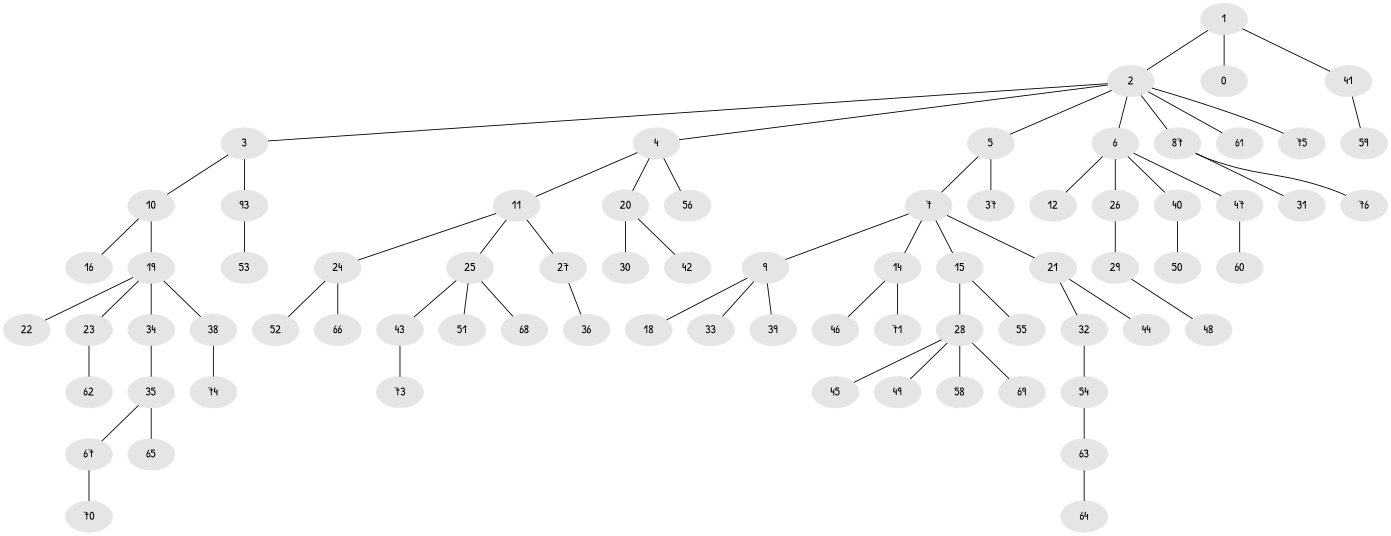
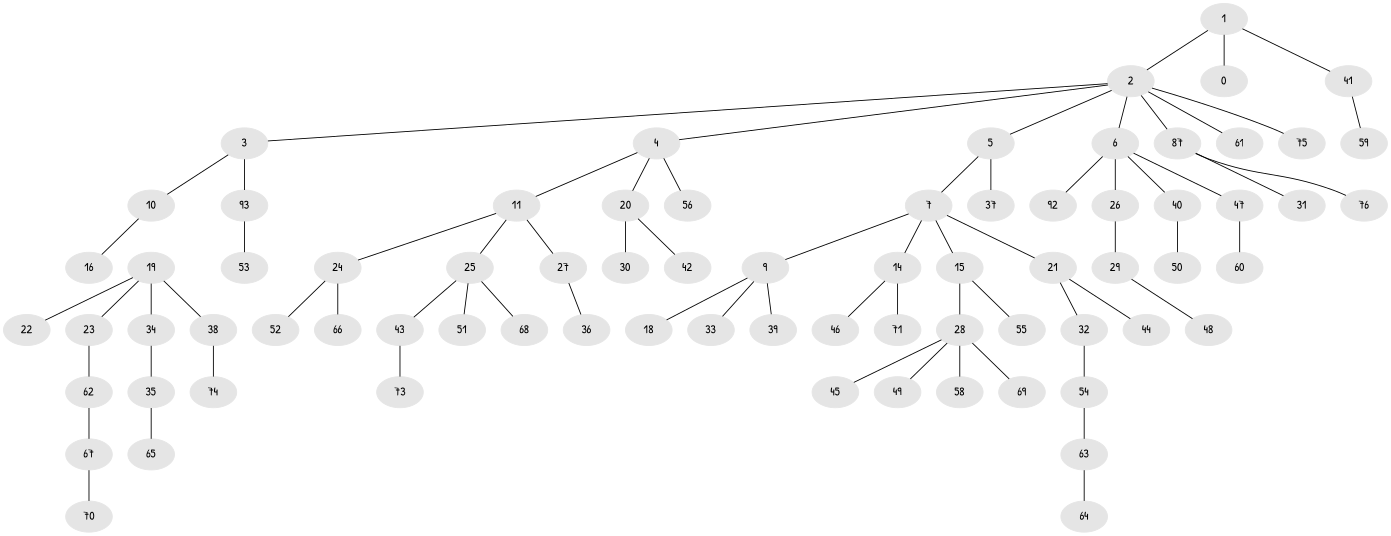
node "12": label "12" -> "92"
edge "10" -- "19": removed
edge "35" -- "67": now "62" -- "67"
